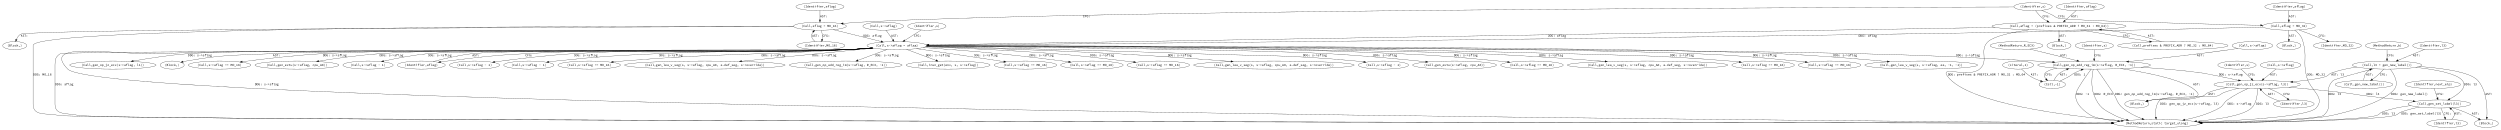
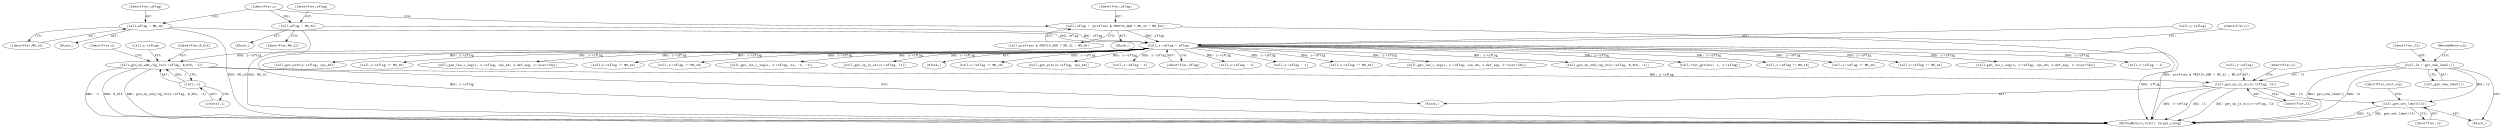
node "(MethodReturn,R_ECX)": label "(MethodReturn,R_ECX)" -> "(Identifier,R_ECX)"
edge "(Call,-1)" -> "(Literal,1)": added, label "CFG:"
